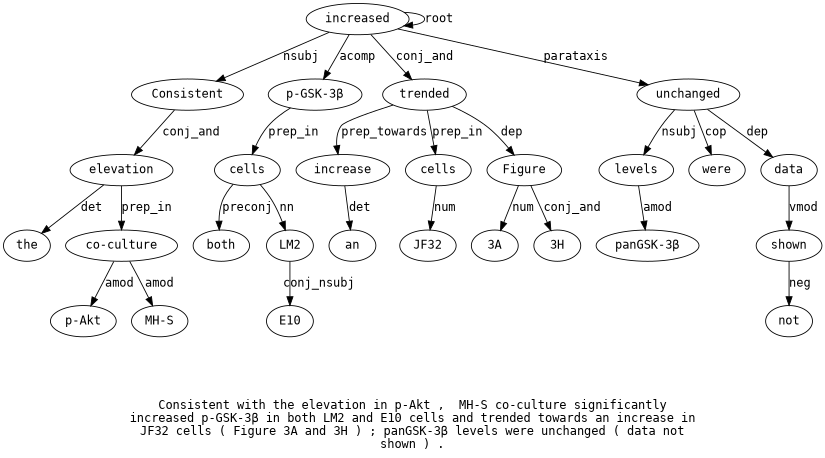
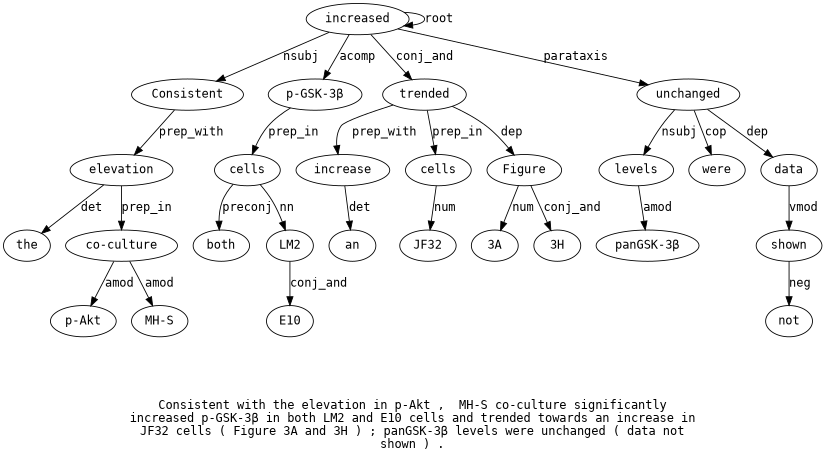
edge "Consistent" -> "elevation": label "conj_and" -> "prep_with"
edge "trended" -> "increase": label "prep_towards" -> "prep_with"
edge "LM2" -> "E10": label "conj_nsubj" -> "conj_and"
